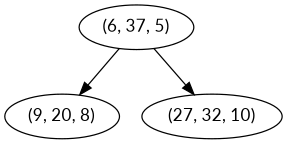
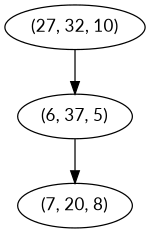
edge "(6, 37, 5)" -> "(27, 32, 10)": reversed
node "(9, 20, 8)": label "(9, 20, 8)" -> "(7, 20, 8)"
